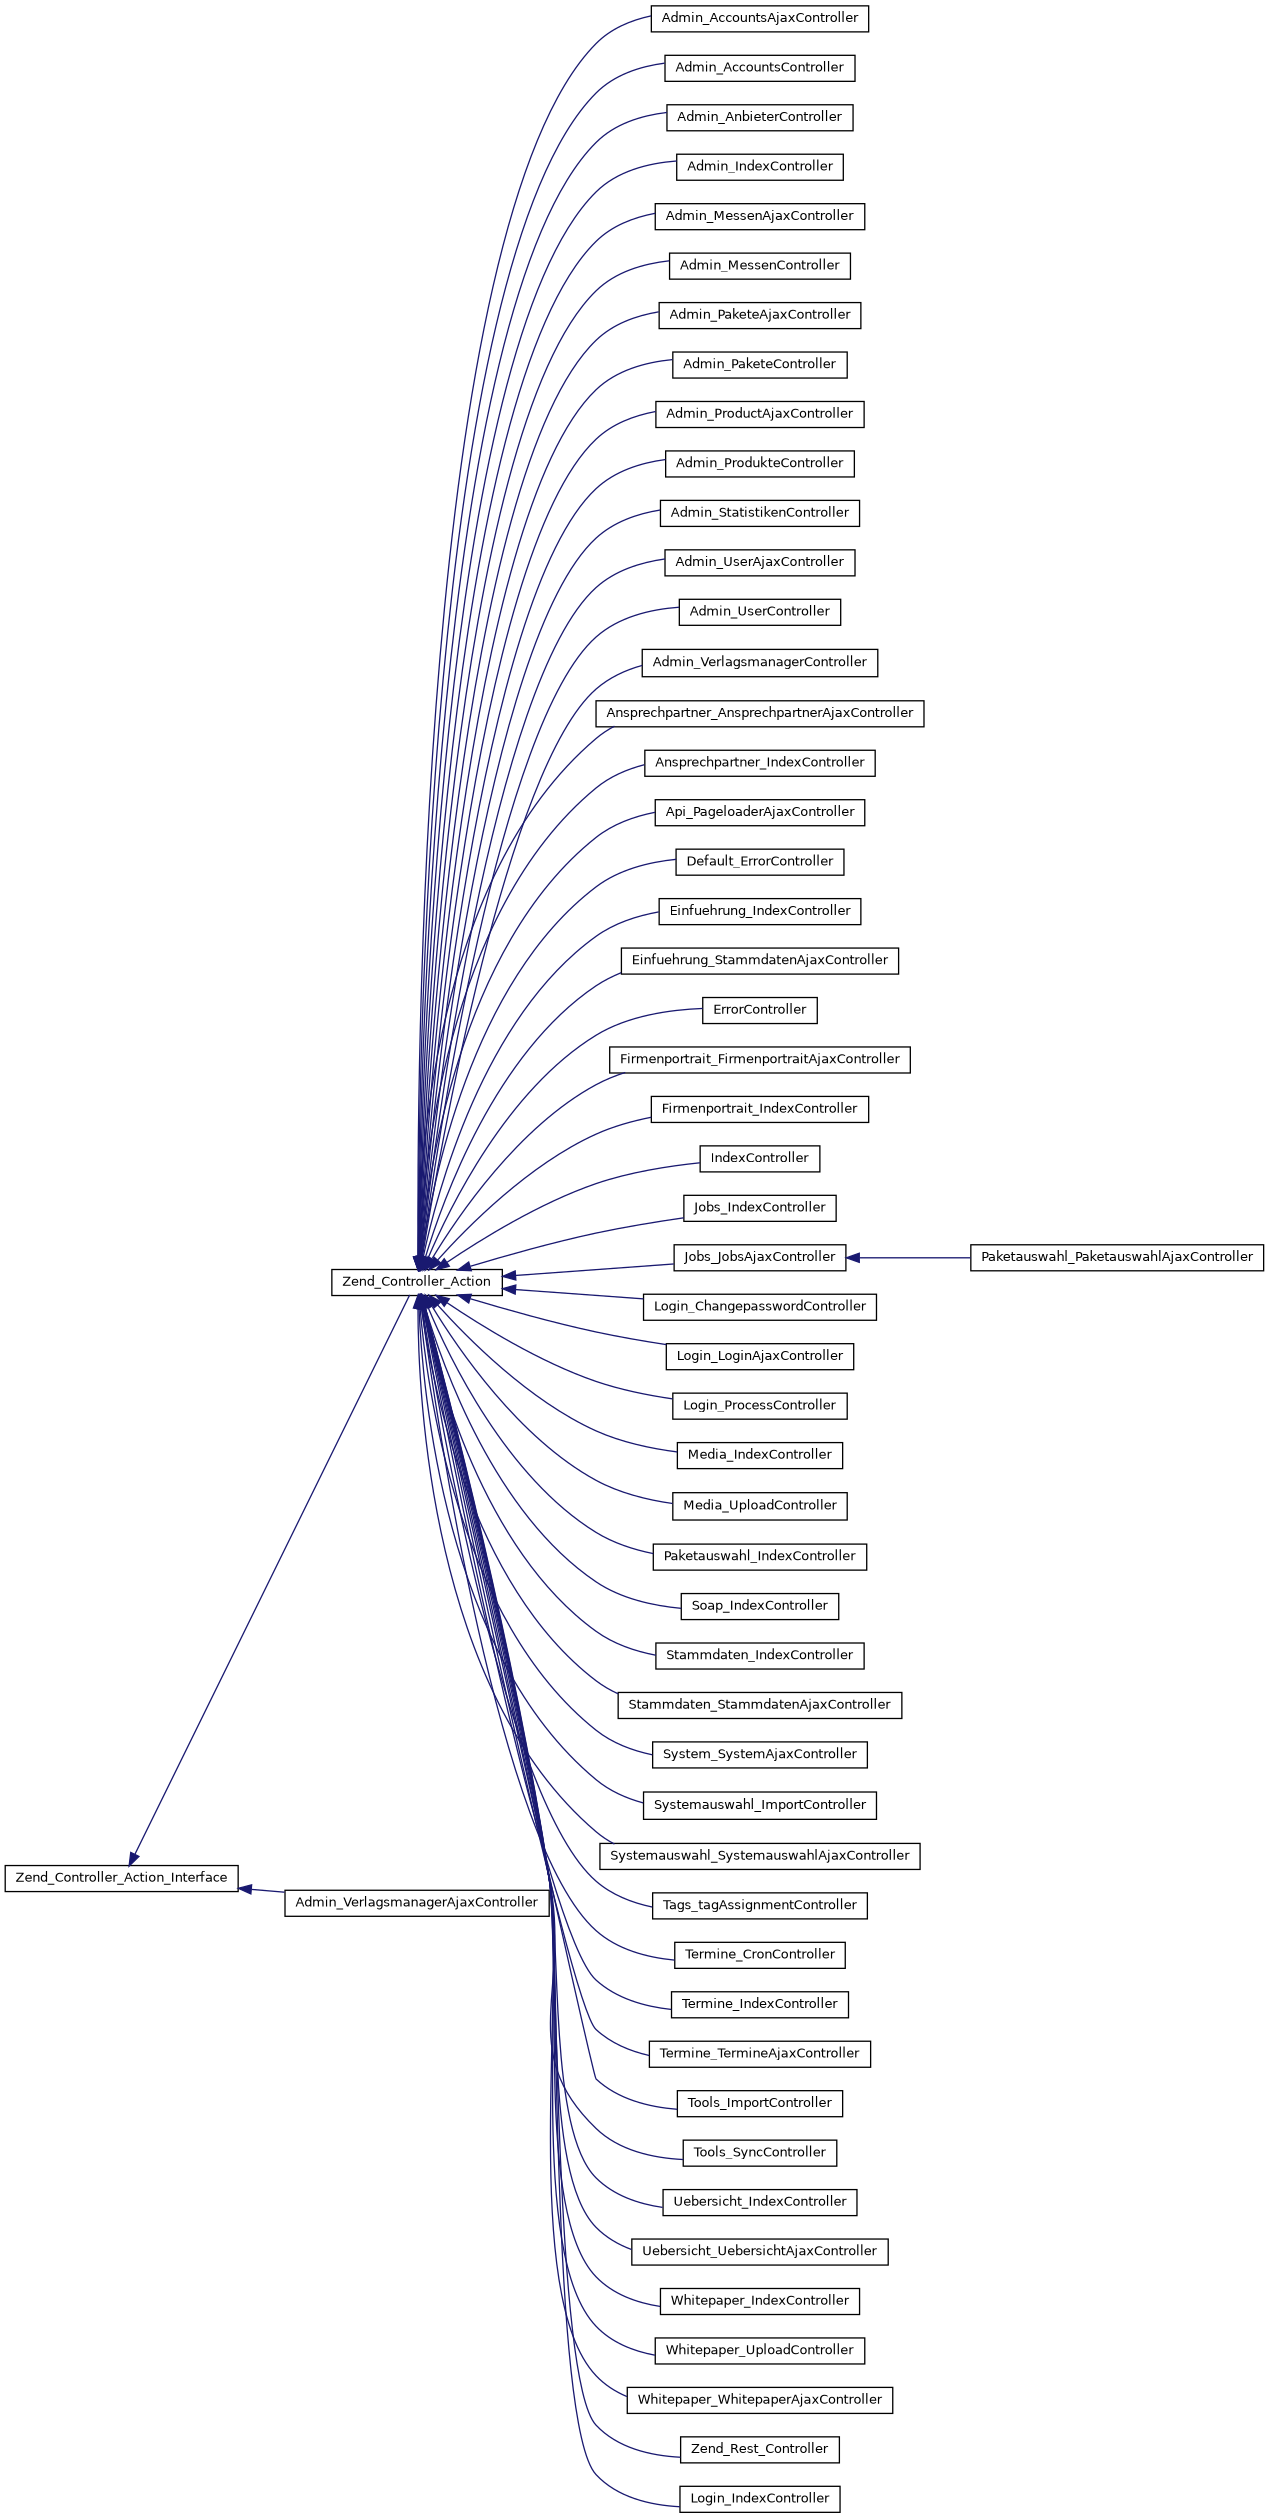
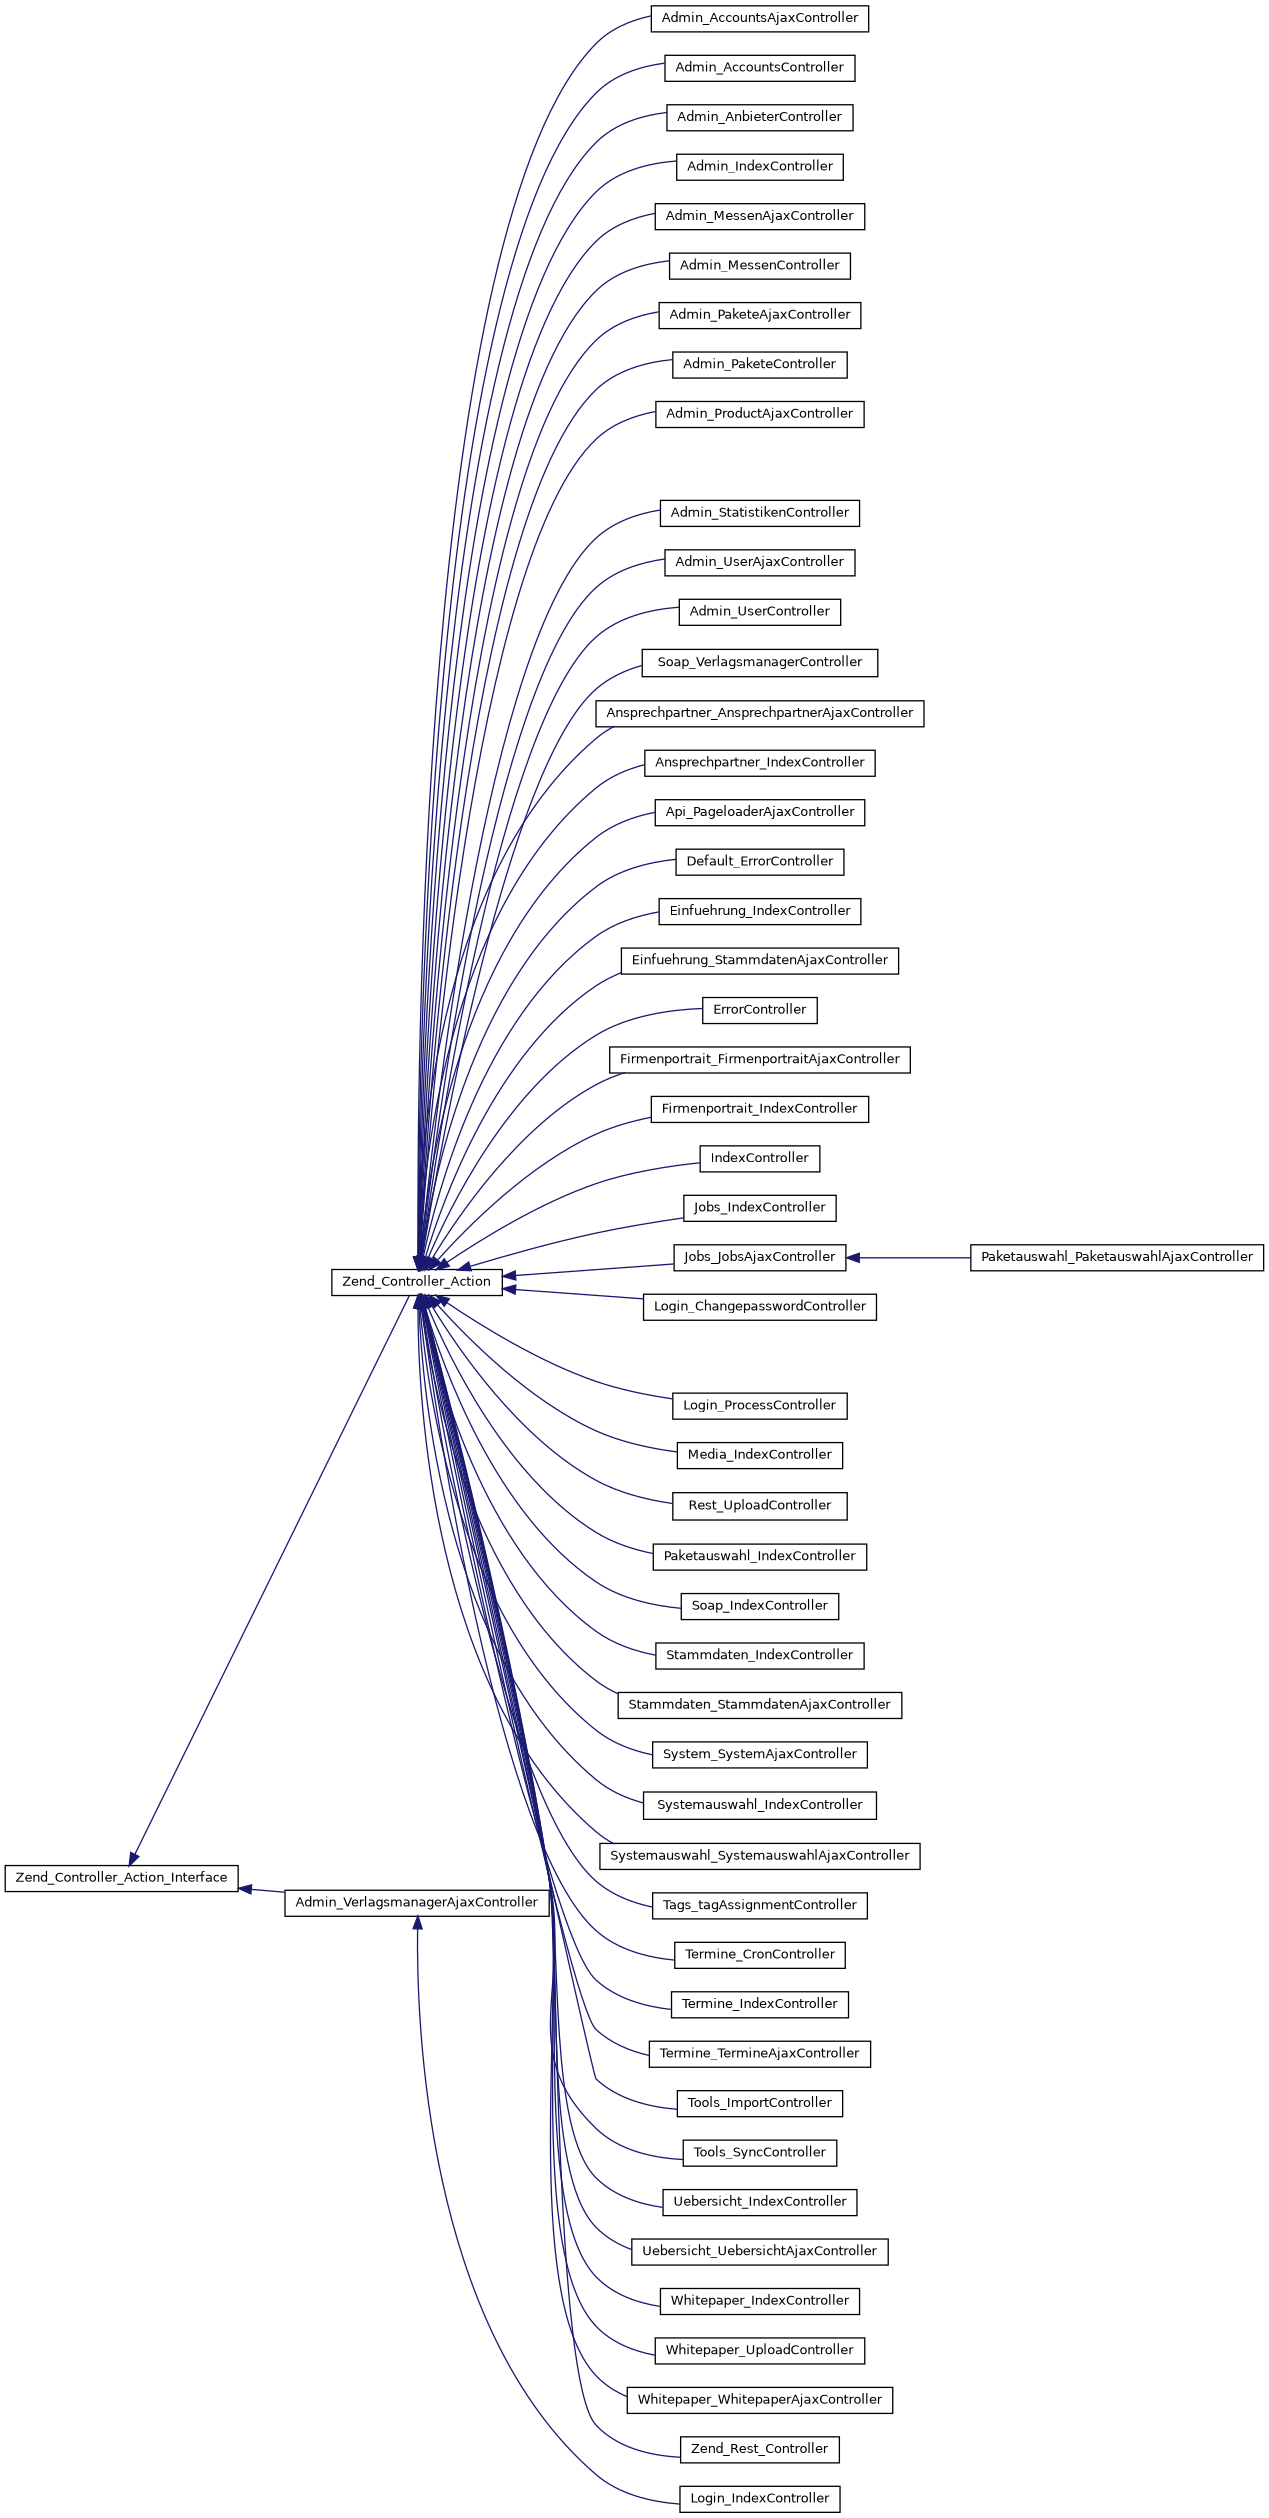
node "Admin_ProdukteController": removed
node "Admin_VerlagsmanagerController": label "Admin_VerlagsmanagerController" -> "Soap_VerlagsmanagerController"
node "Login_LoginAjaxController": removed
node "Media_UploadController": label "Media_UploadController" -> "Rest_UploadController"
node "Systemauswahl_ImportController": label "Systemauswahl_ImportController" -> "Systemauswahl_IndexController"
edge "Login_IndexController" -> "Zend_Controller_Action": now "Login_IndexController" -> "Admin_VerlagsmanagerAjaxController"
